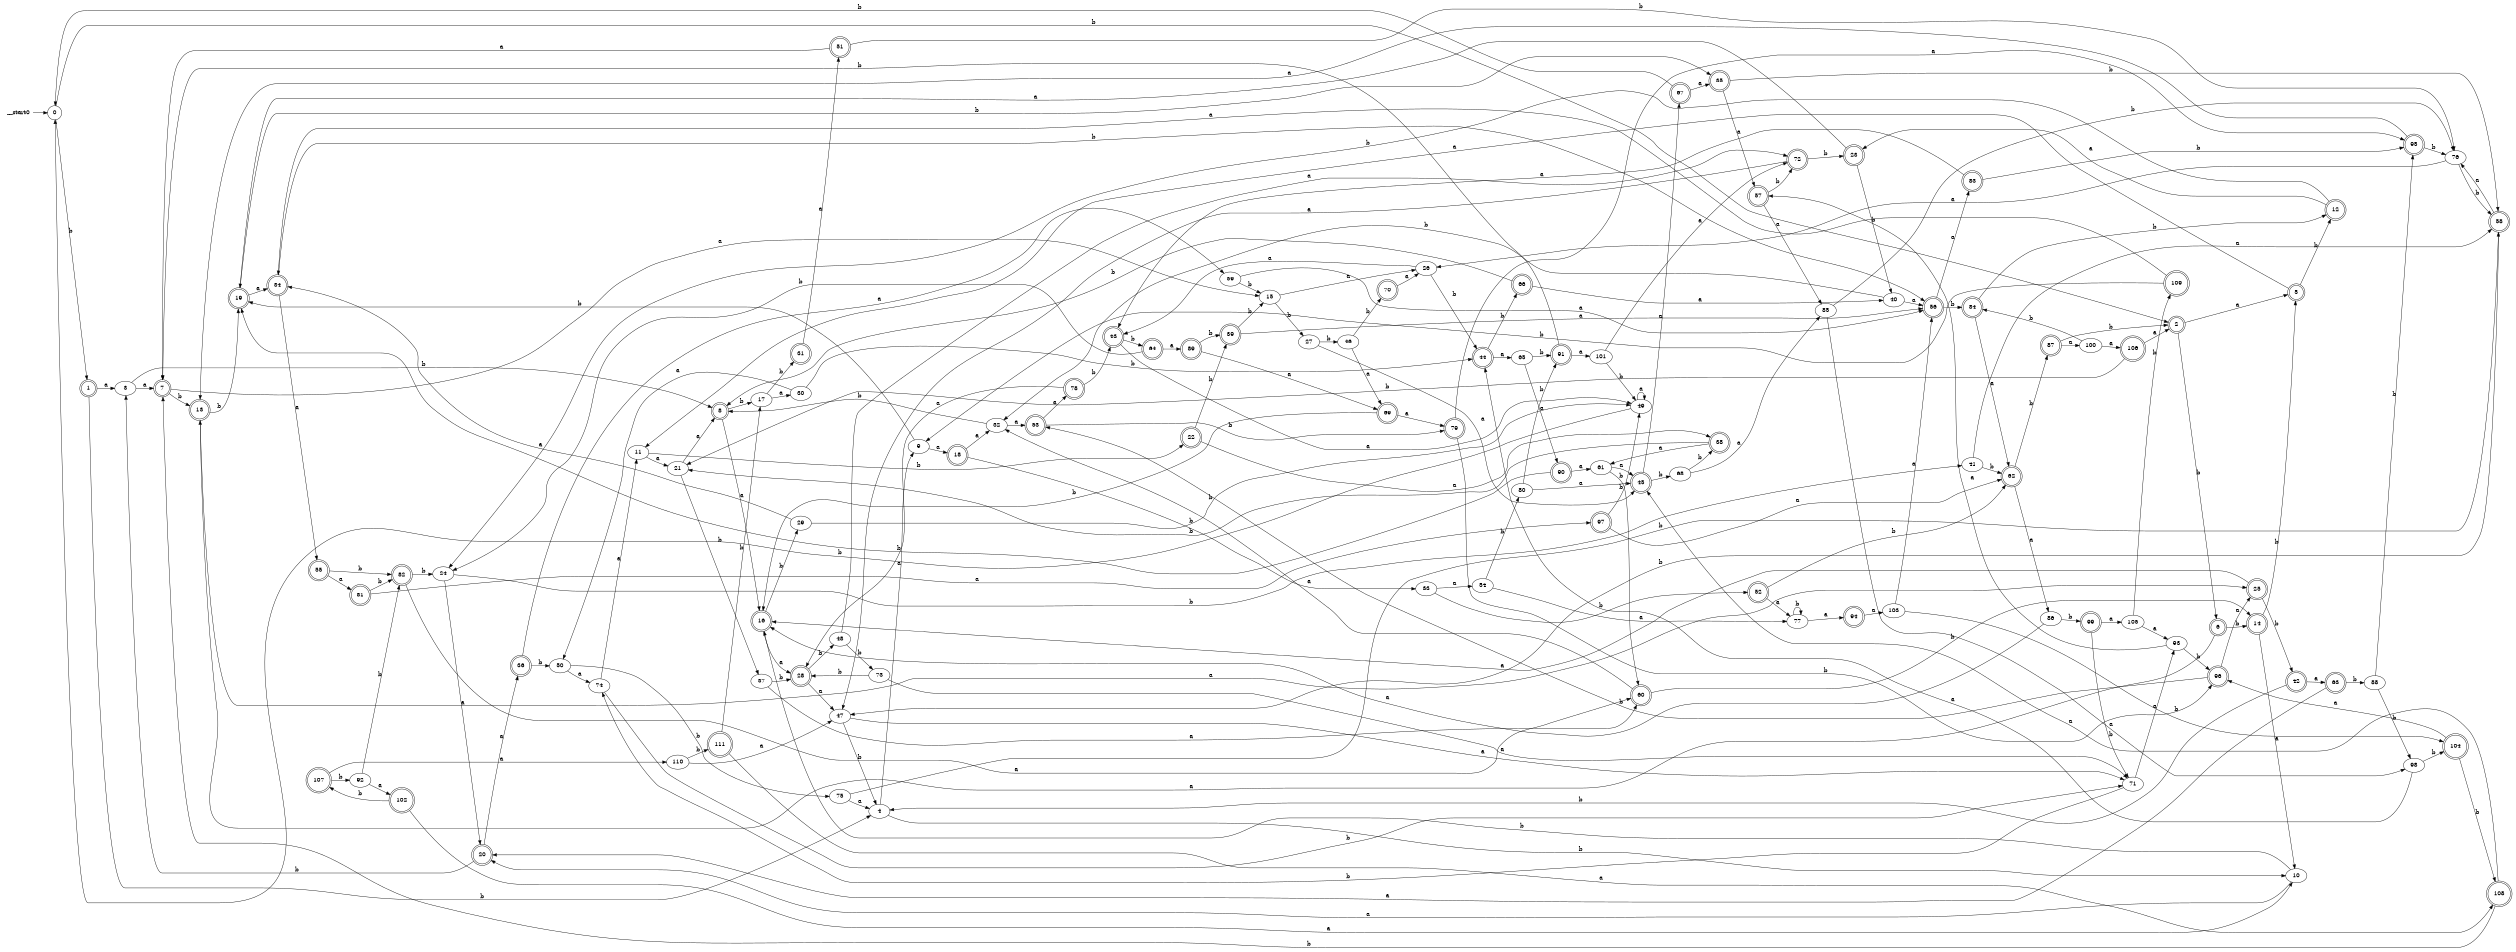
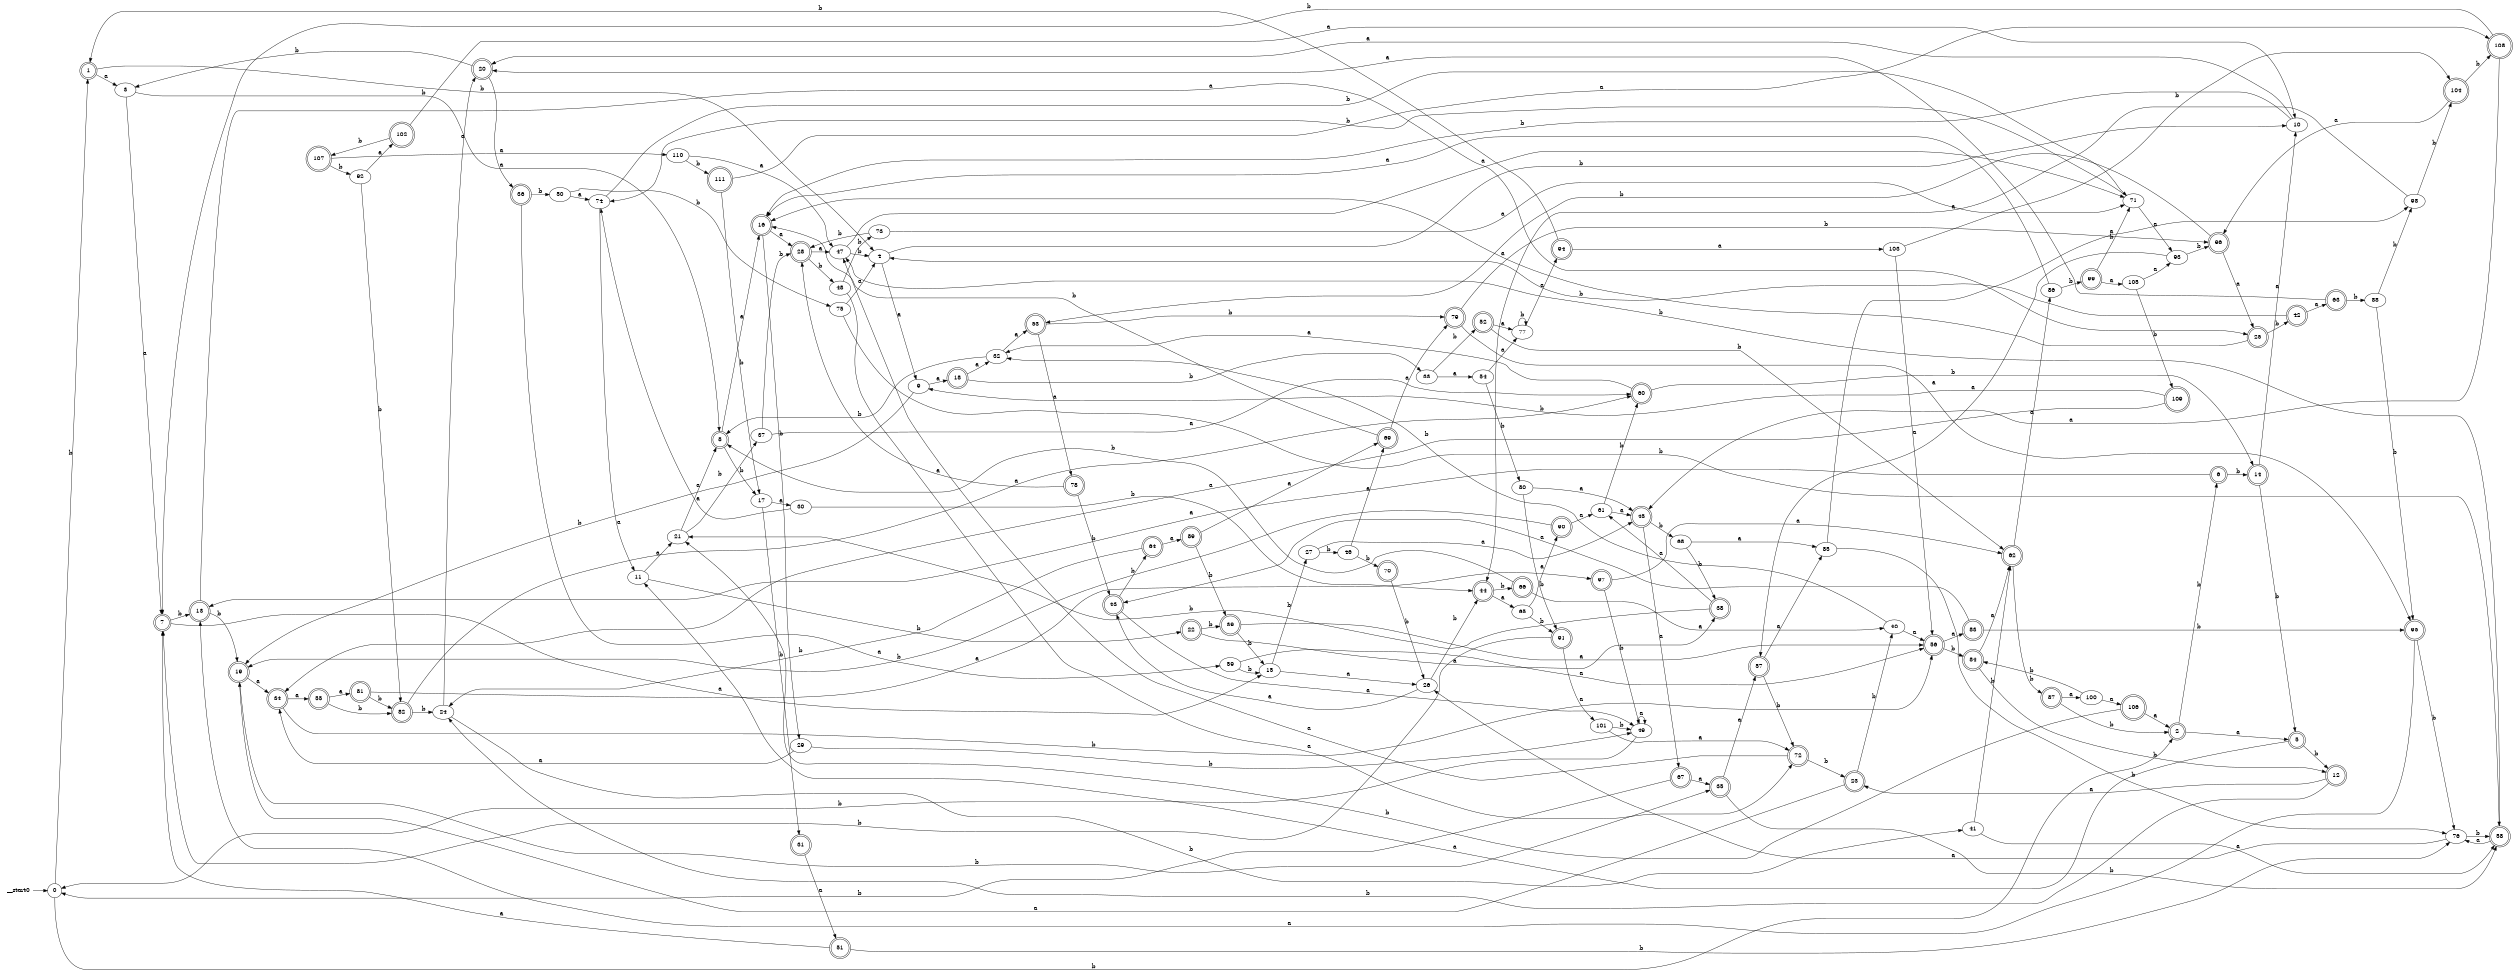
edge "94" -> "1": added, label "b"
edge "70" -> "26": label "a" -> "b"
edge "30" -> "50": now "30" -> "74"
